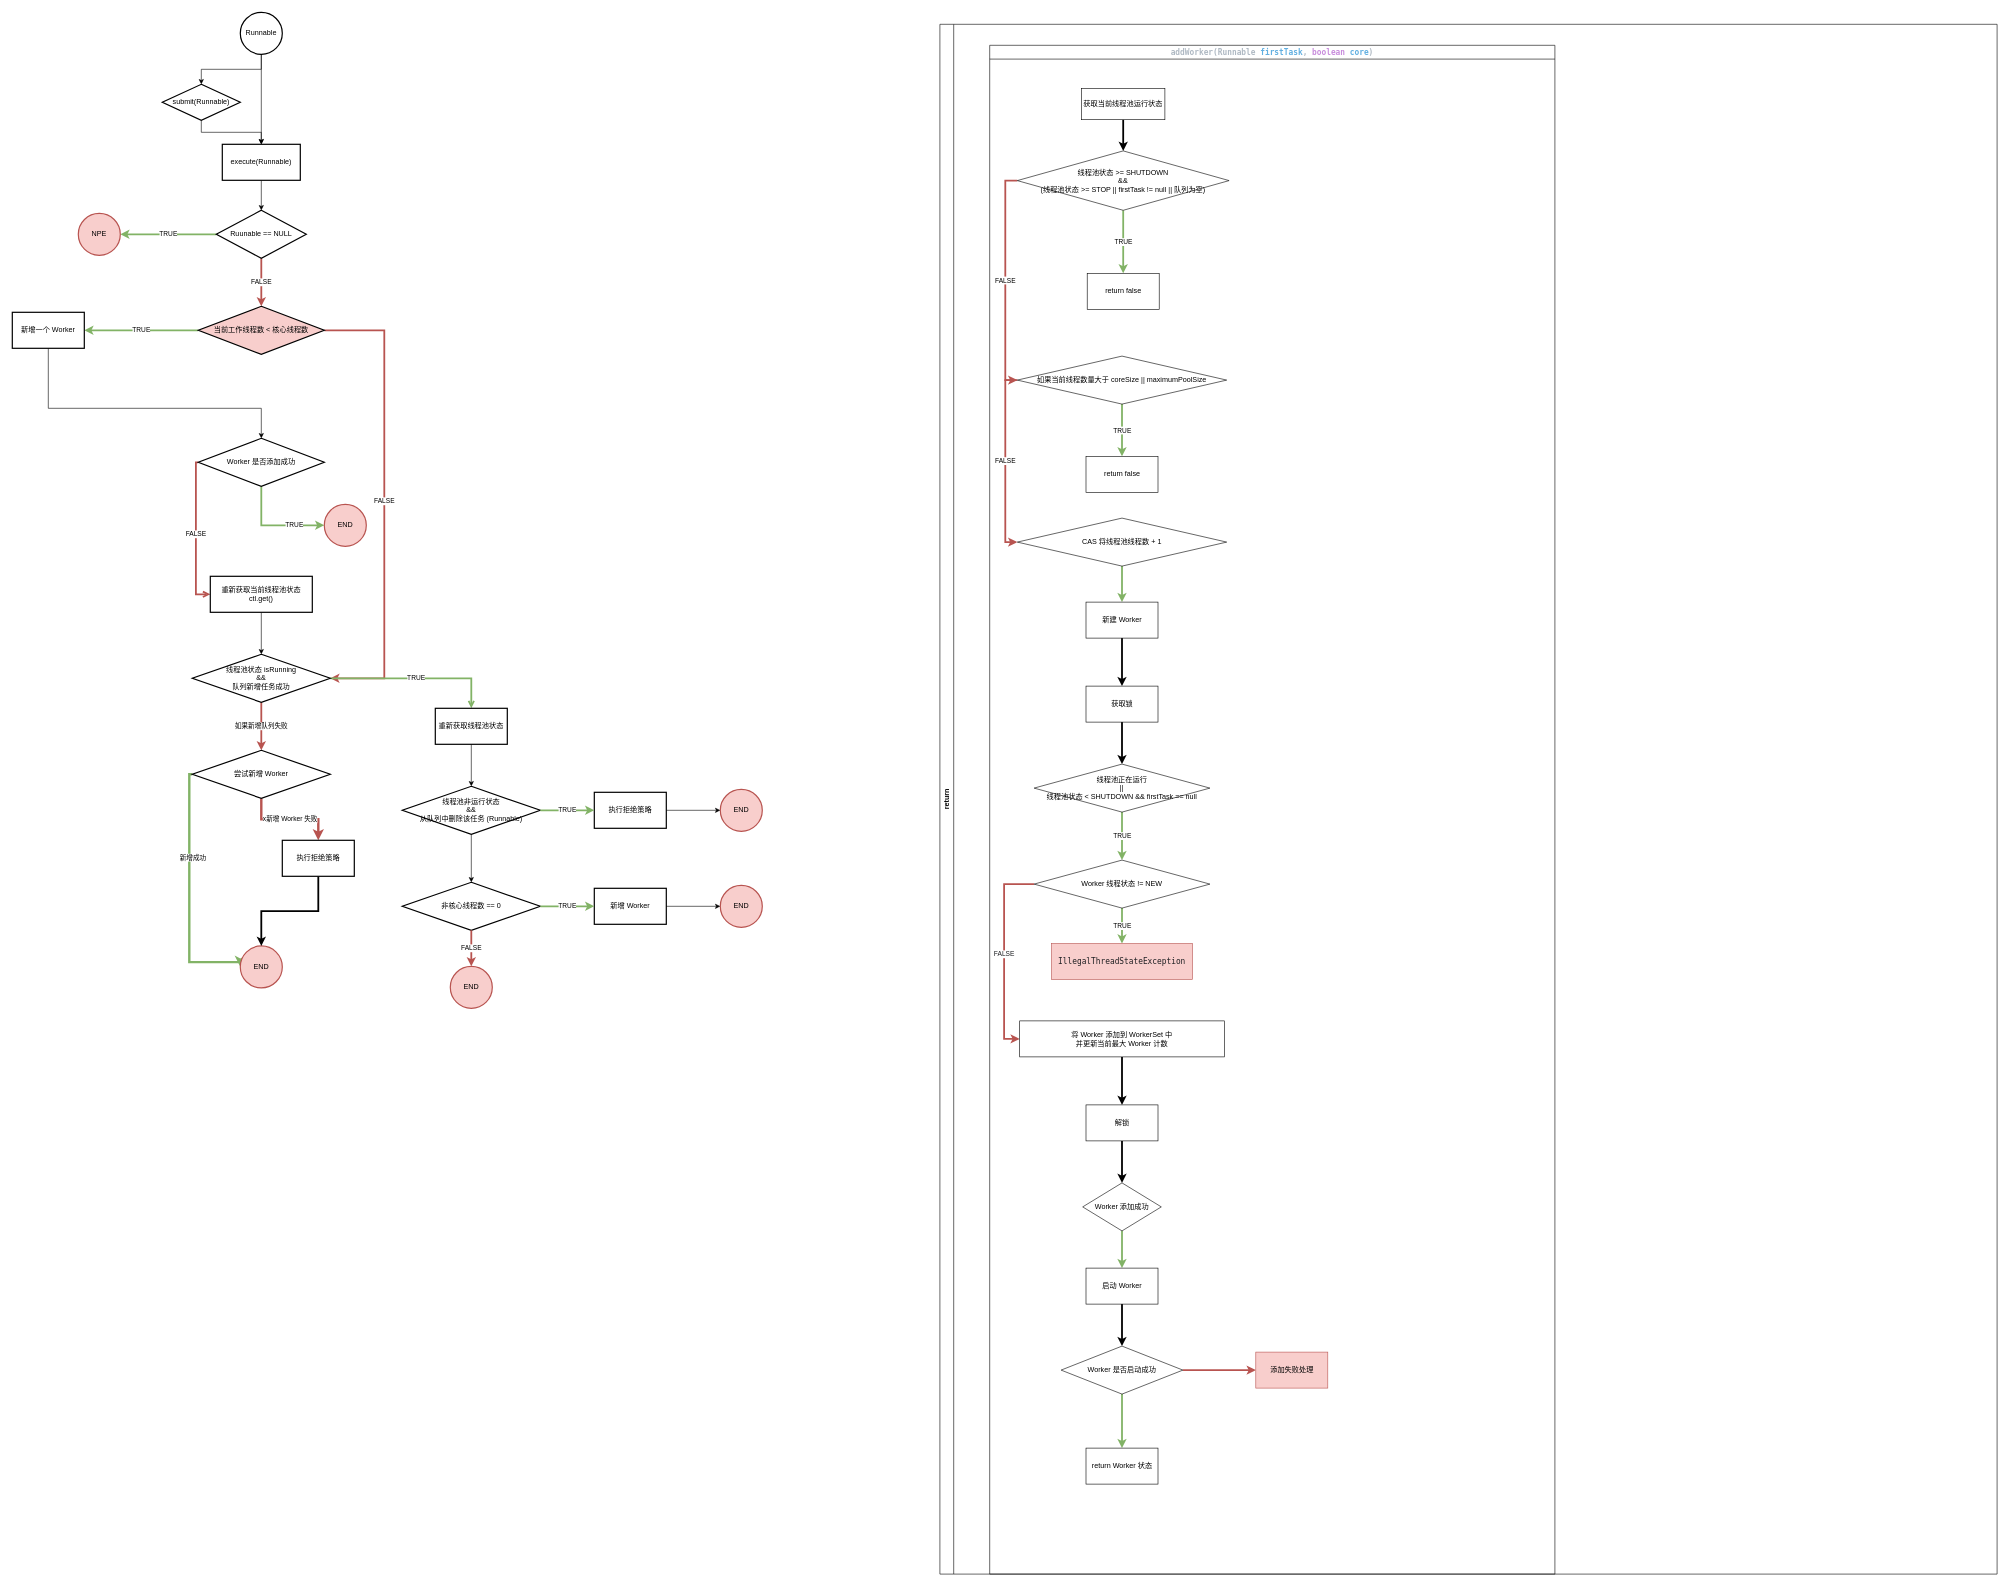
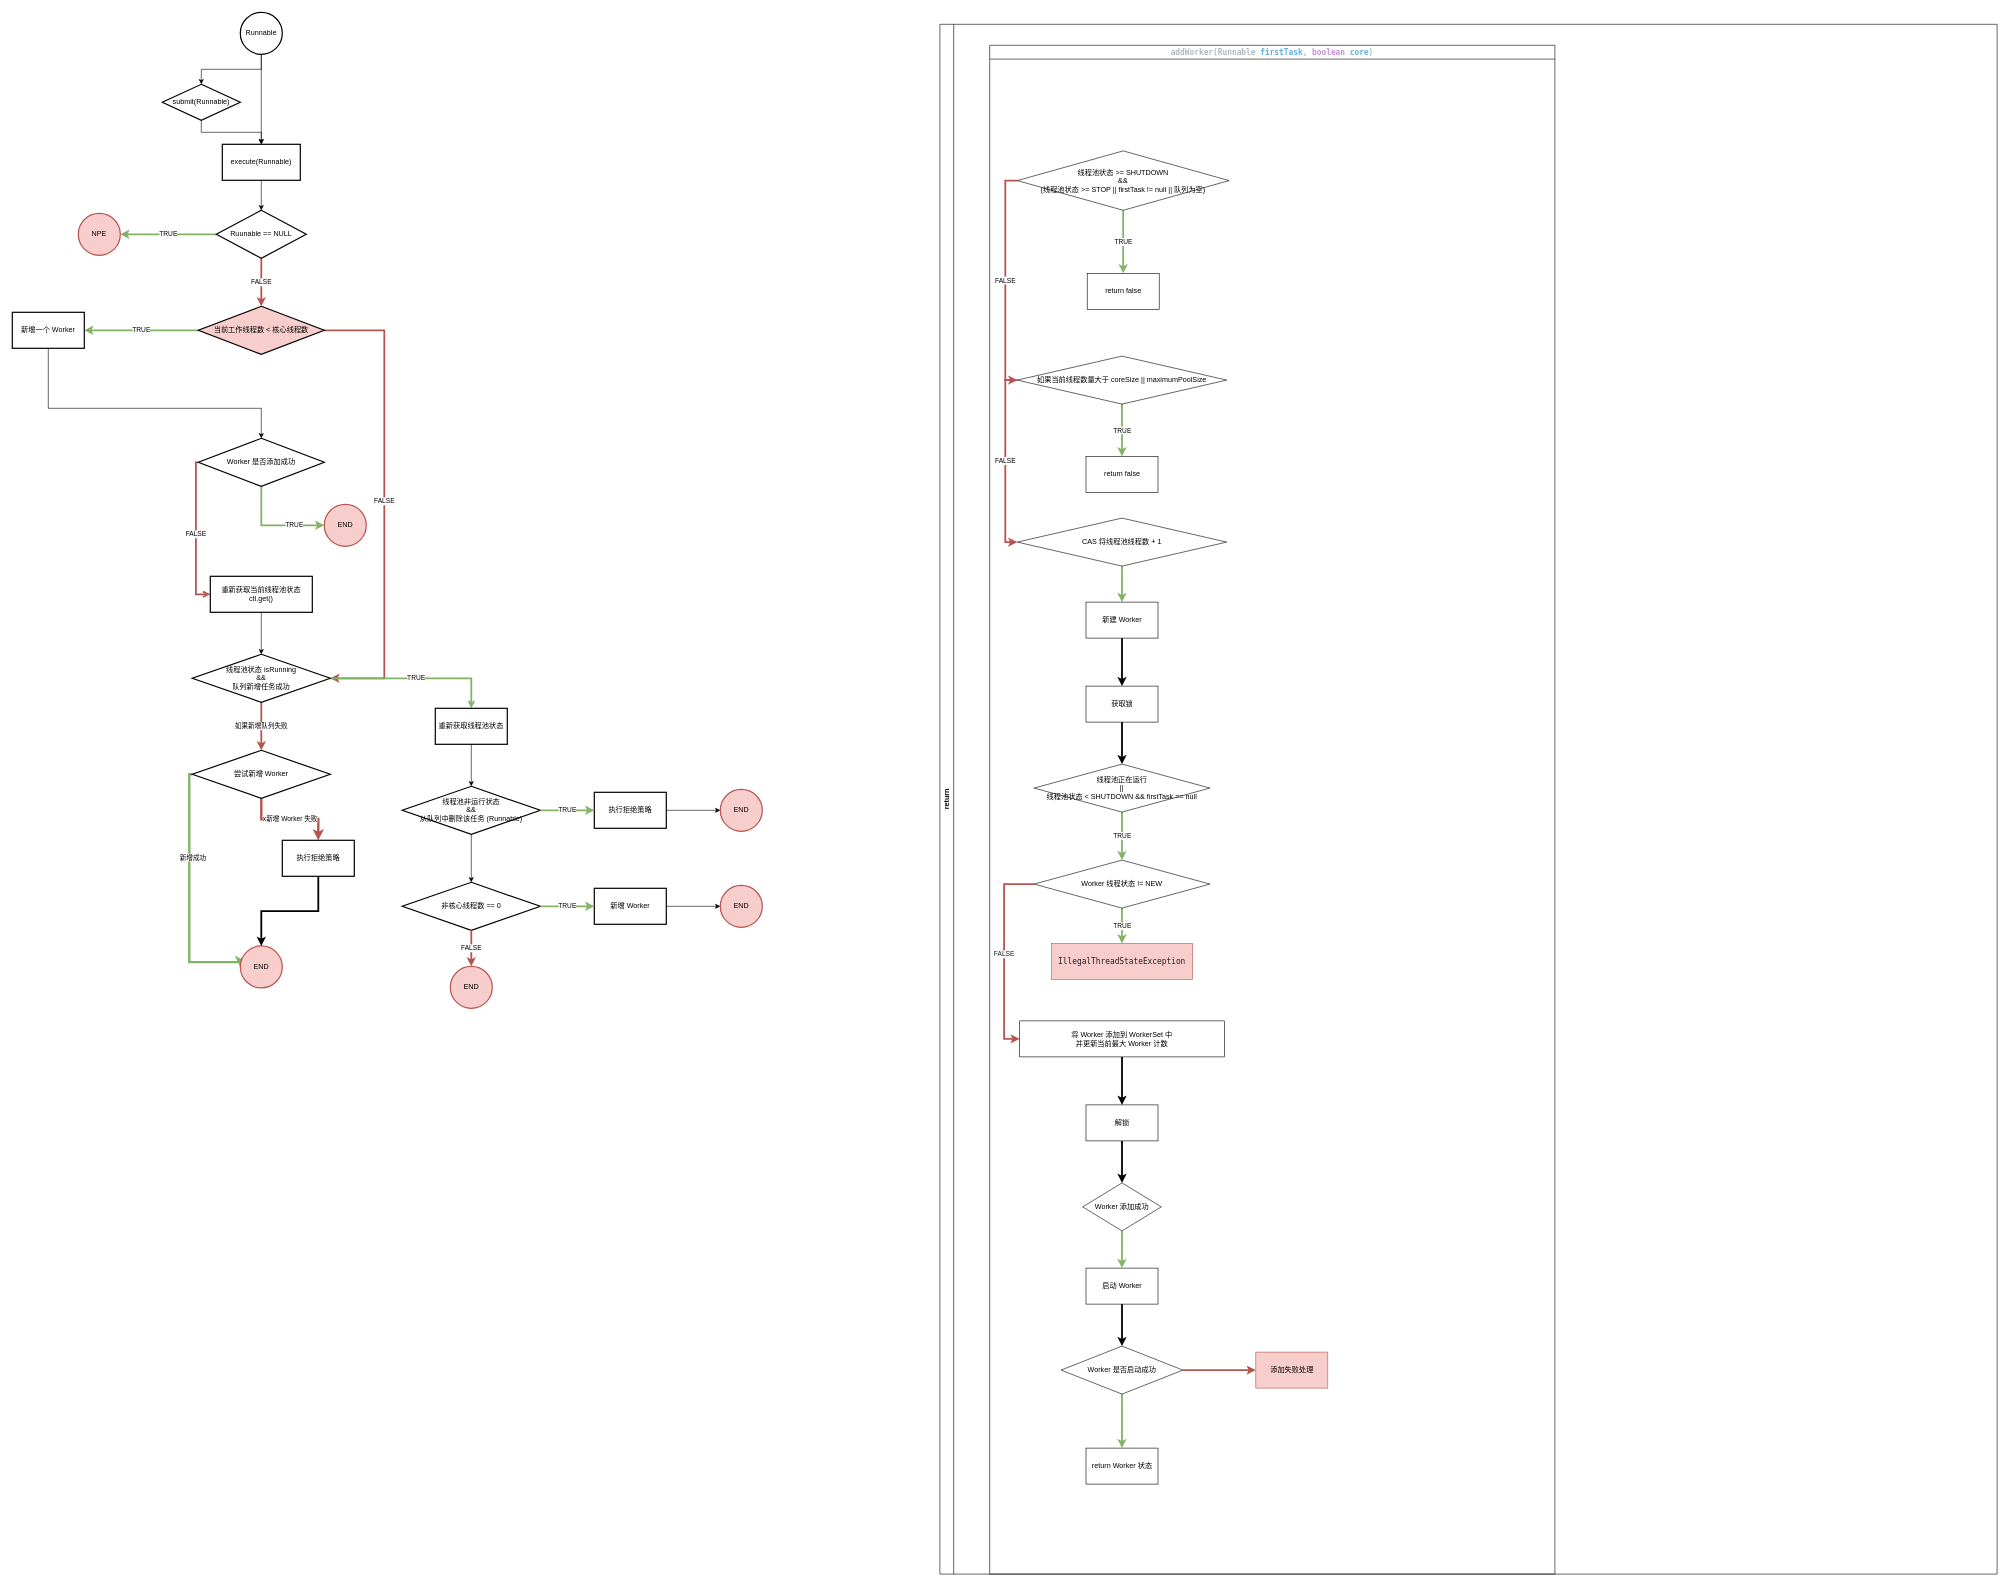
node "获取当前线程池运行状态": removed
edge "获取当前线程池运行状态" -> "线程池状态 >= SHUTDOWN && (线程池状态 >= STOP || firstTask != null || 队列为空)": removed
